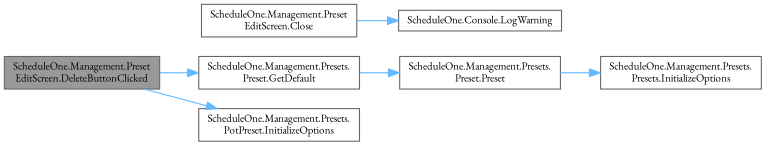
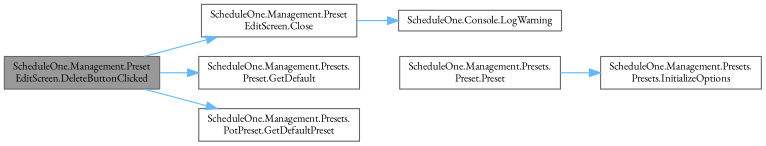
edge "ScheduleOne.Management.Preset EditScreen.DeleteButtonClicked" -> "ScheduleOne.Management.Preset EditScreen.Close": added
edge "ScheduleOne.Management.Presets. Preset.GetDefault" -> "ScheduleOne.Management.Presets. Preset.Preset": removed
node "ScheduleOne.Management.Presets. PotPreset.InitializeOptions": label "ScheduleOne.Management.Presets. PotPreset.InitializeOptions" -> "ScheduleOne.Management.Presets. PotPreset.GetDefaultPreset"
